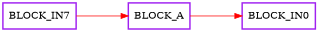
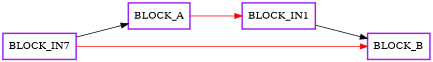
edge "BLOCK_IN7" -> "BLOCK_A": color red -> black
node "BLOCK_IN0": label "BLOCK_IN0" -> "BLOCK_IN1"
node "BLOCK_B": added
